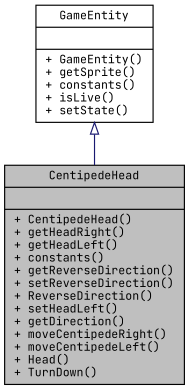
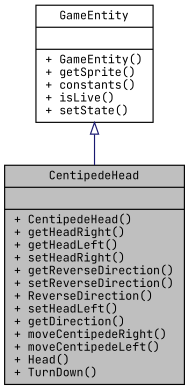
node "CentipedeHead": text "+ constants()" -> "+ setHeadRight()"
